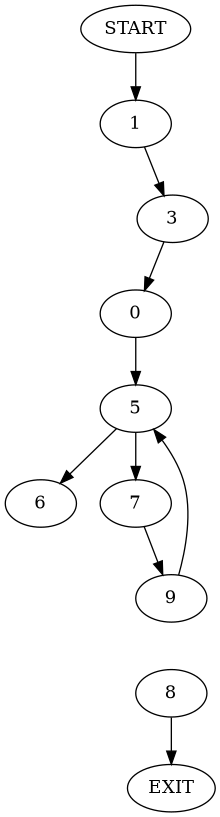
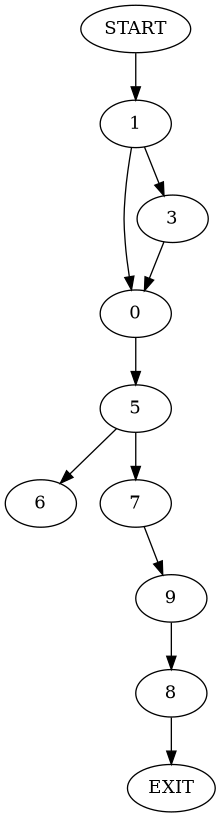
edge "1" -> "0": added
edge "9" -> "5": now "9" -> "8"
